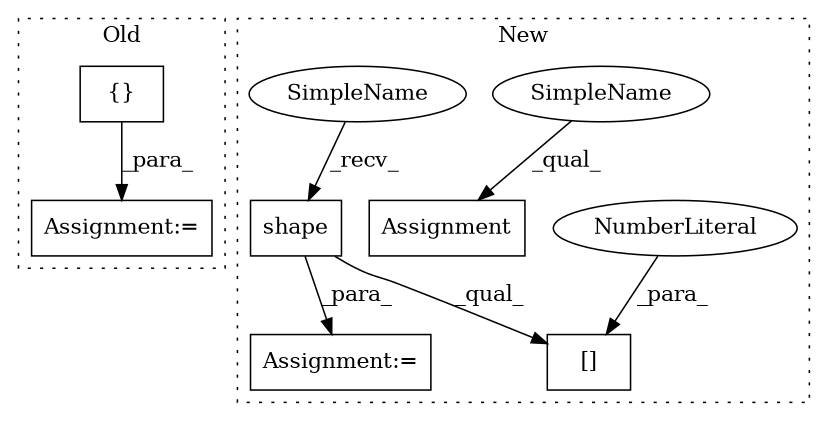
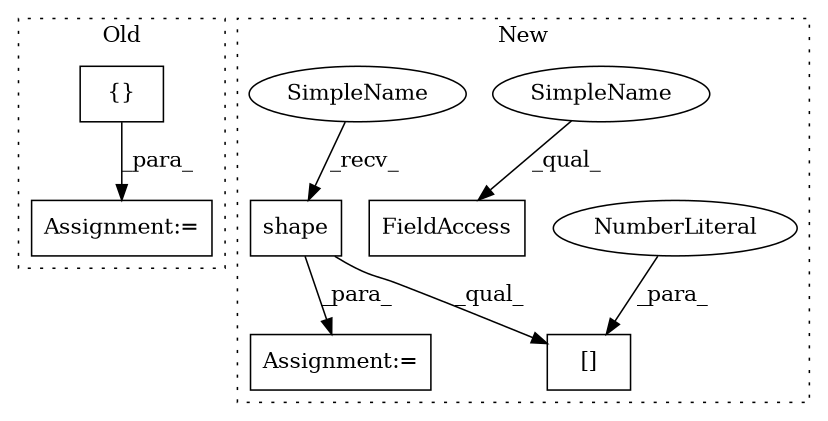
node "Assignment": label "Assignment" -> "FieldAccess"
